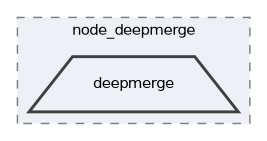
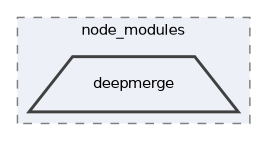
cluster "node_deepmerge": label "node_deepmerge" -> "node_modules"
